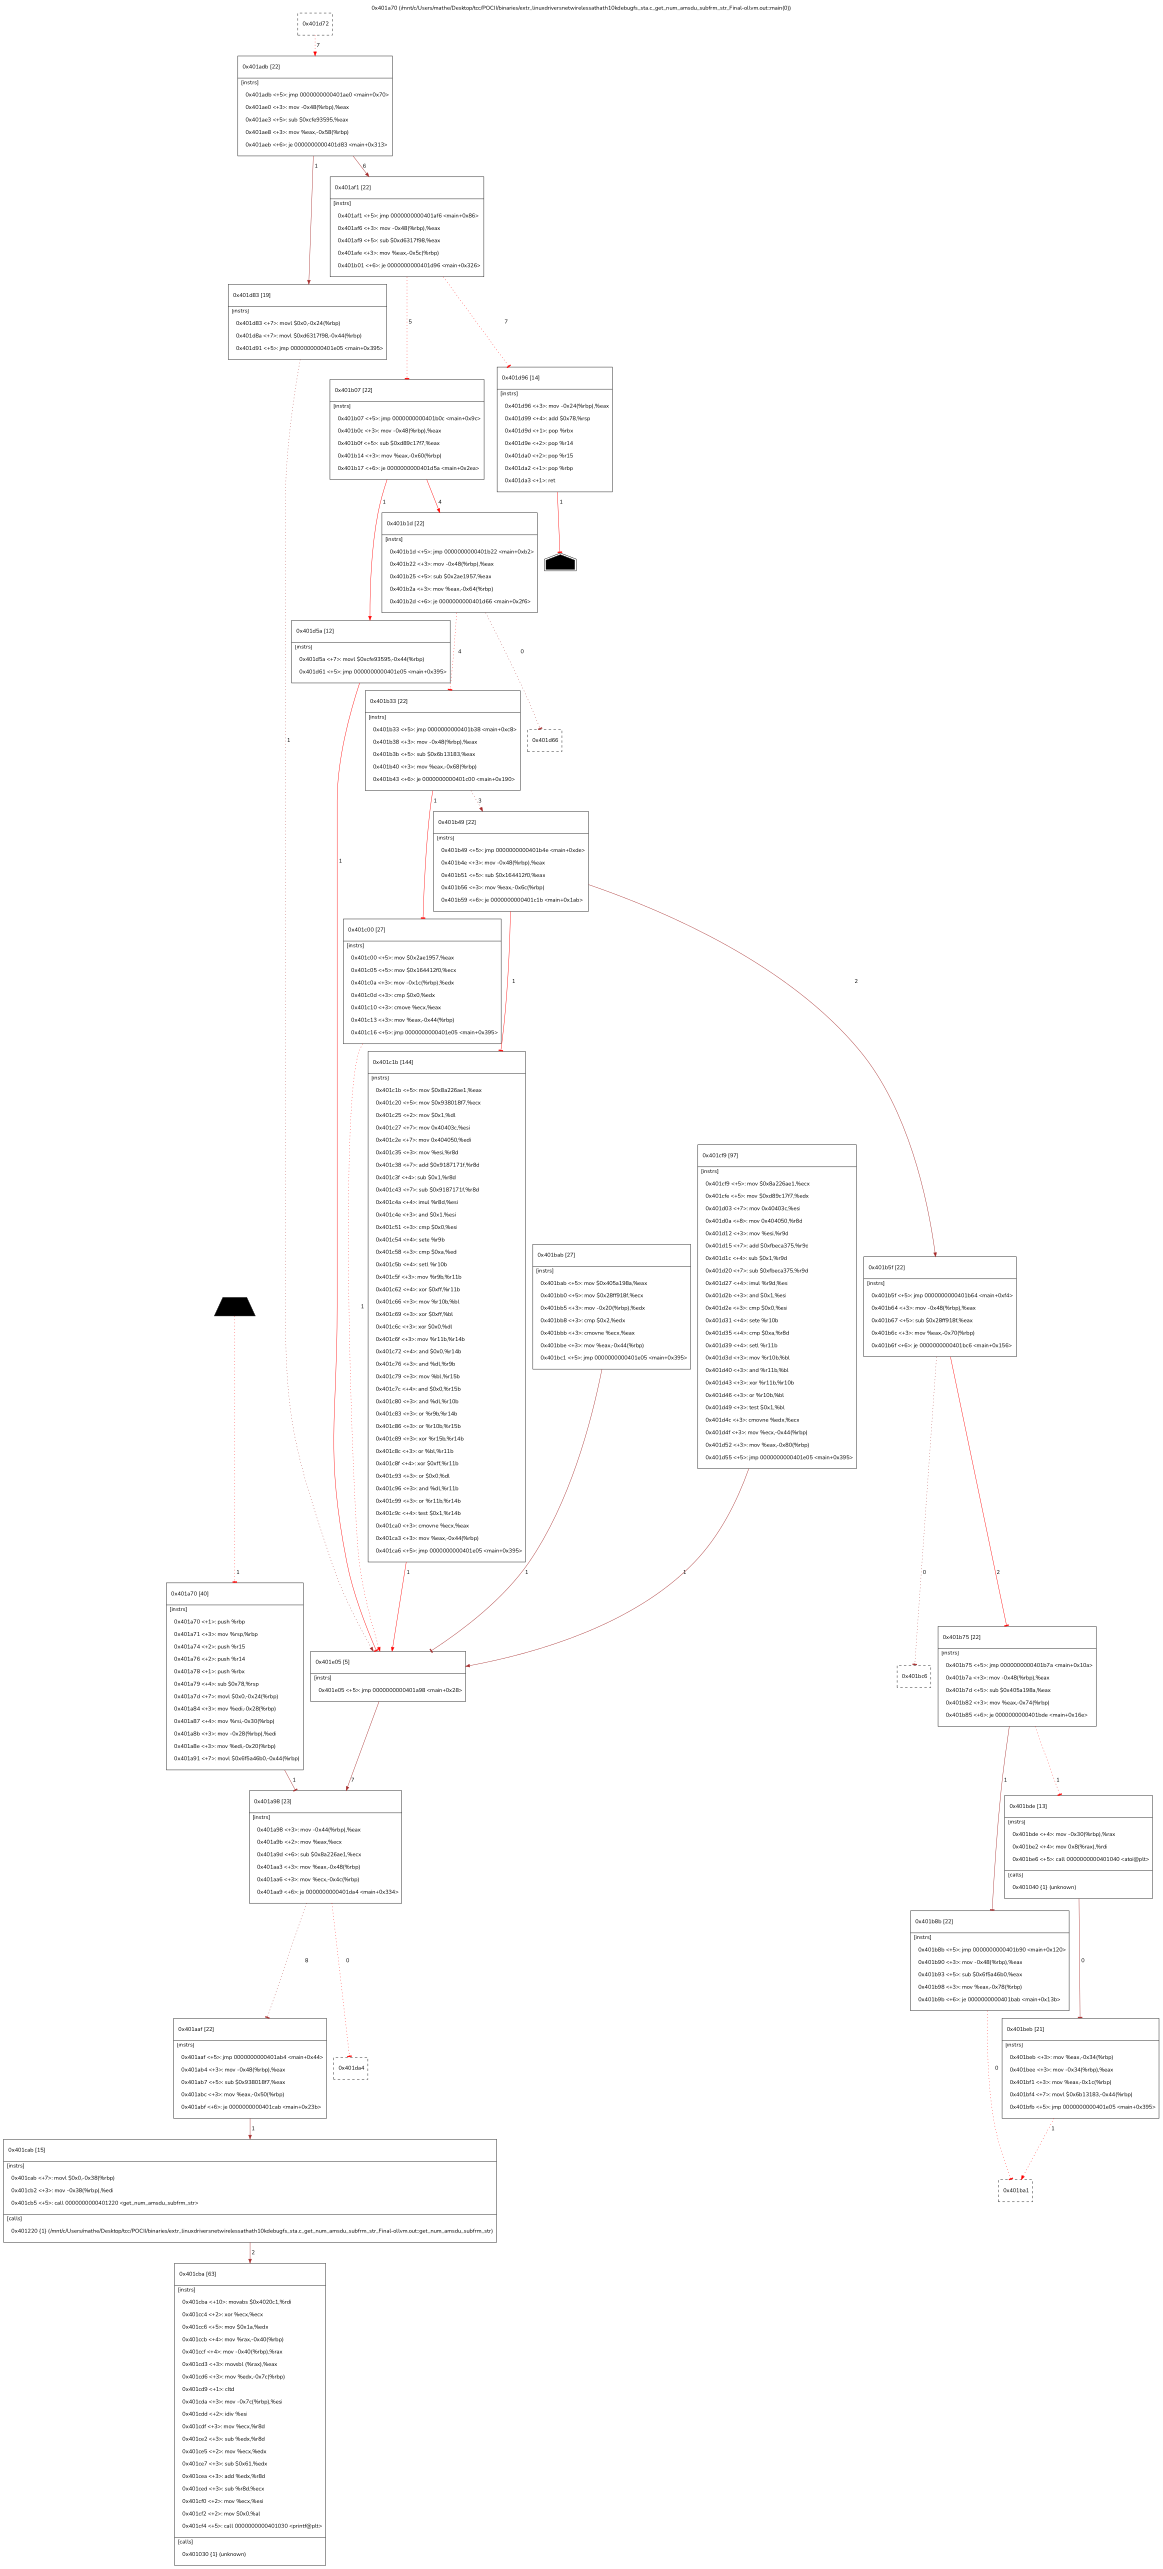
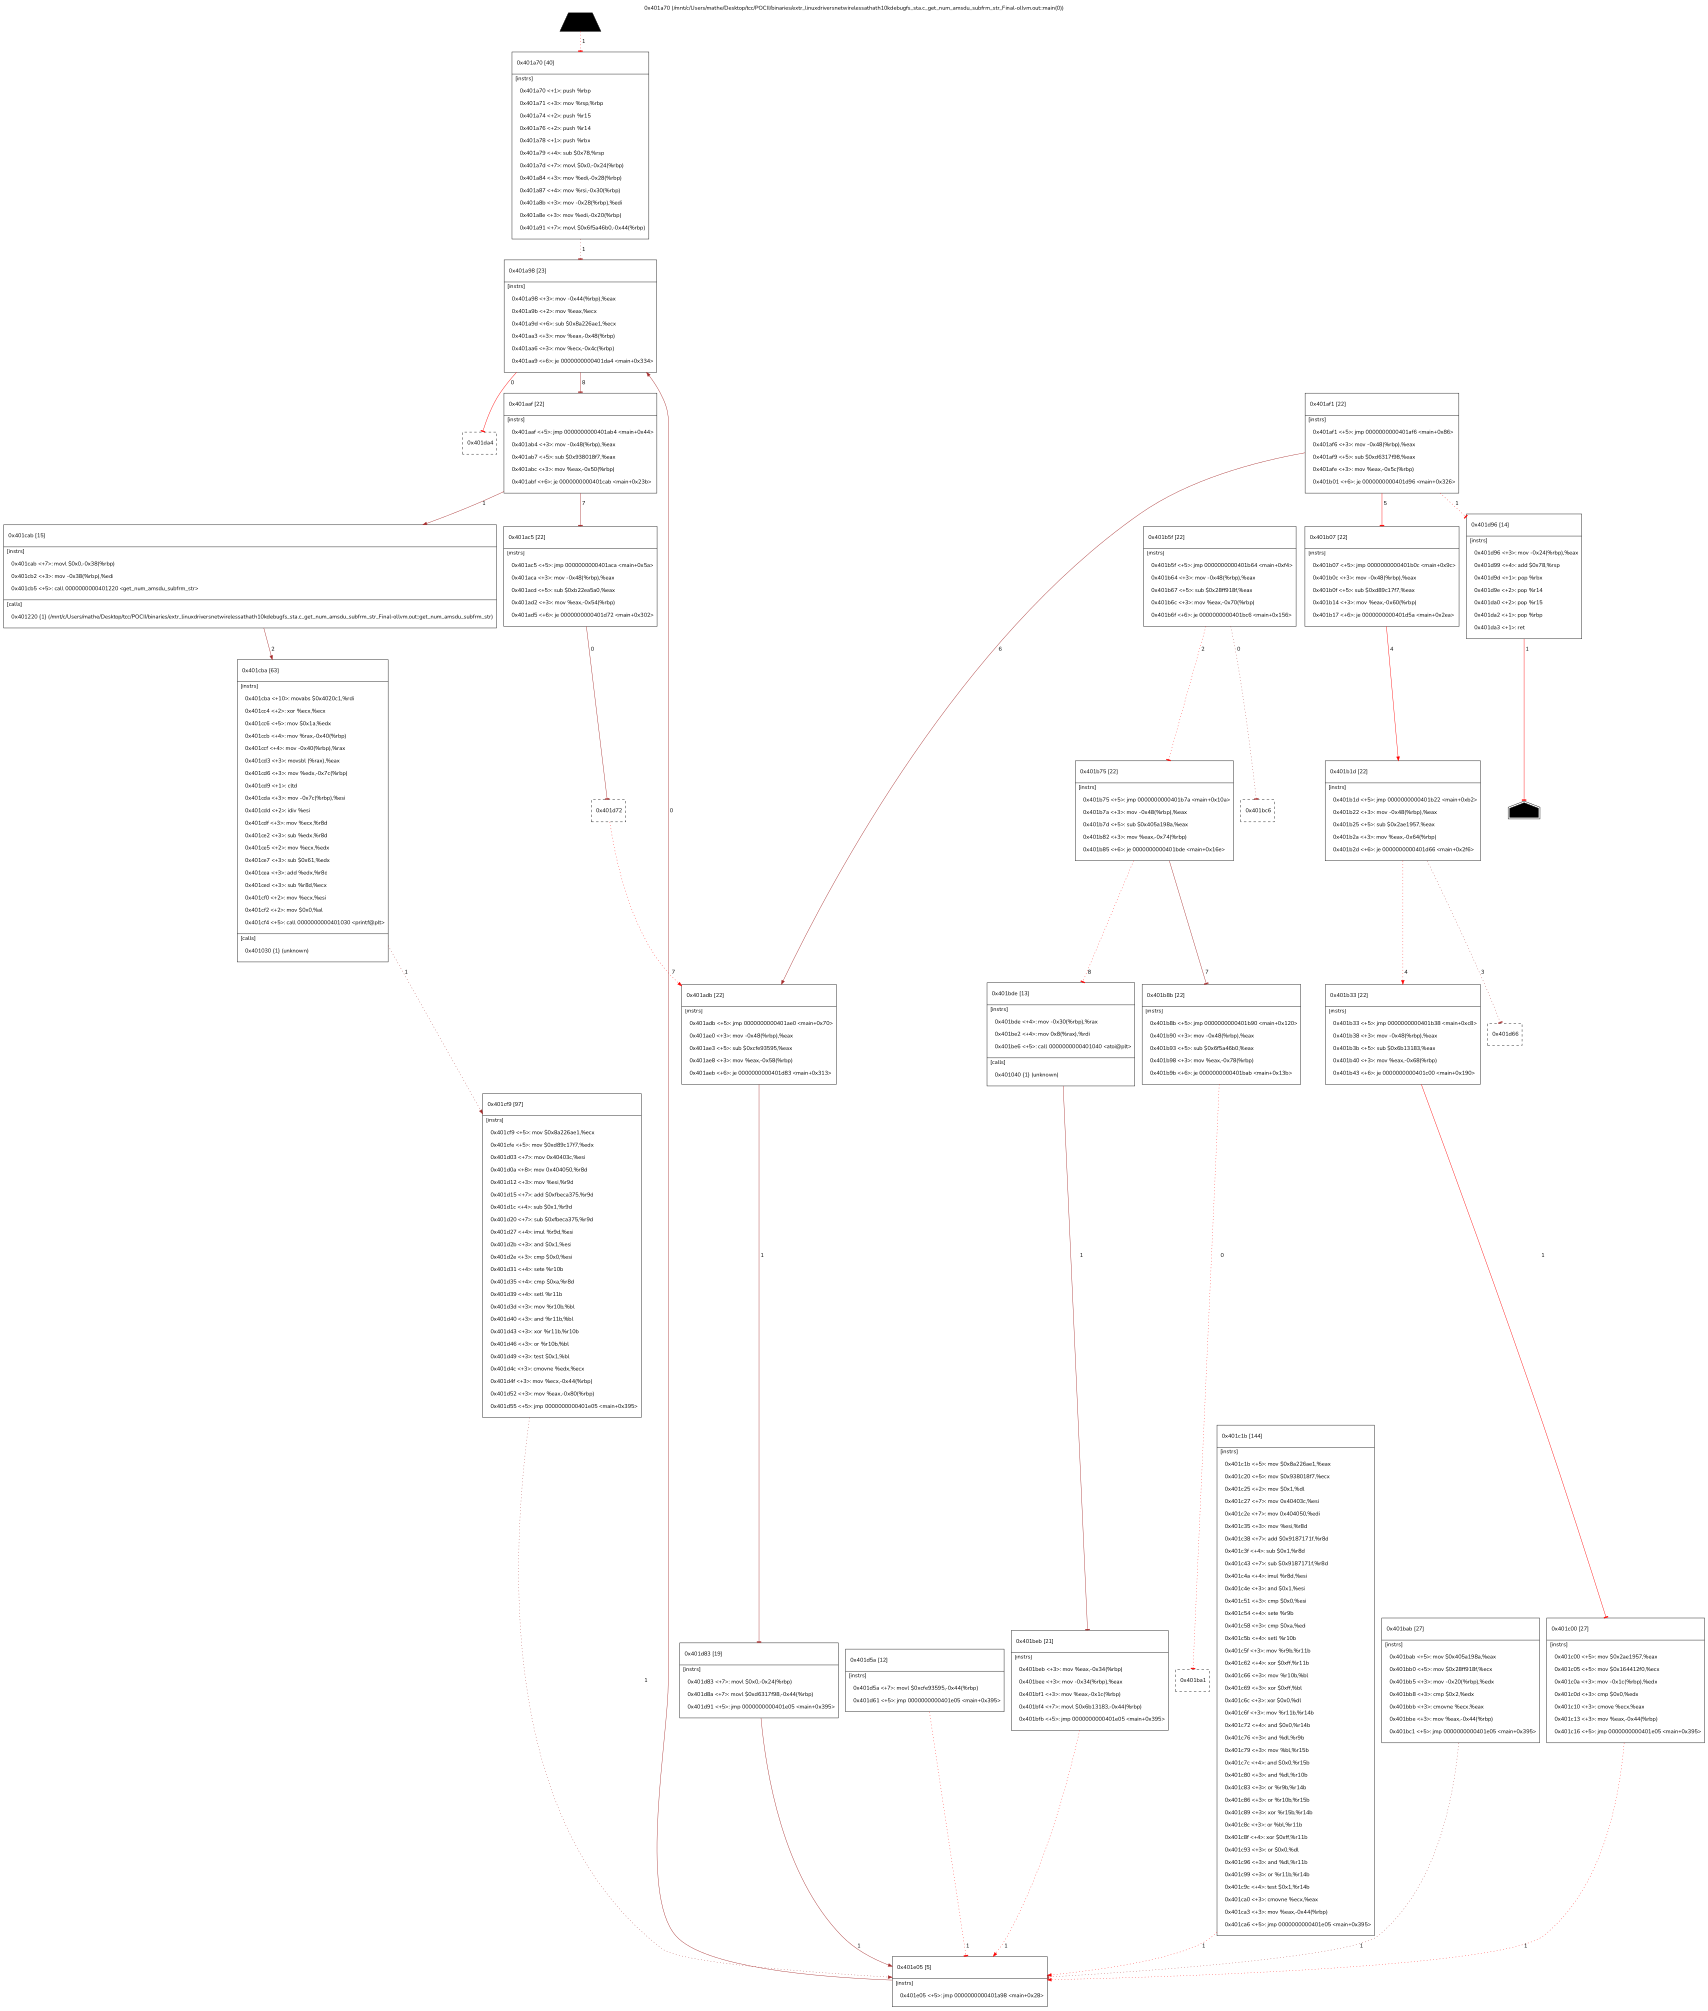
edge "0x401adb [22]" -> "0x401af1 [22]": reversed
edge "0x401adb [22]" -> "0x401d83 [19]": arrowhead normal -> tee
edge "0x401af1 [22]" -> "0x401d96 [14]": label " 7" -> " 1"
edge "0x401af1 [22]" -> "0x401b07 [22]": style dotted -> solid
edge "0x401b07 [22]" -> "0x401d5a [12]": removed, label "1"
node "0x401ac5 [22]": added
edge "0x401b1d [22]" -> "0x401b33 [22]": arrowhead tee -> normal
edge "0x401b1d [22]" -> "0x401d66": label " 0" -> " 3"
node "0x401b49 [22]": removed
edge "0x401d83 [19]" -> "0x401e05 [5]": style dotted -> solid
edge "0x401cba [63]" -> "0x401cf9 [97]": added, label "1"
edge "0x401d5a [12]" -> "0x401e05 [5]": style solid -> dotted
edge "0x401b5f [22]" -> "0x401b75 [22]": style solid -> dotted
edge "0x401bab [27]" -> "0x401e05 [5]": style solid -> dotted
edge "0x401c1b [144]" -> "0x401e05 [5]": style solid -> dotted
edge "0x401cf9 [97]" -> "0x401e05 [5]": style solid -> dotted
edge "0x401a70 [40]" -> "0x401a98 [23]": style solid -> dotted
edge "0x401e05 [5]" -> "0x401a98 [23]": label " 7" -> " 0"
edge "0x401b75 [22]" -> "0x401b8b [22]": label " 1" -> " 7"
edge "0x401b75 [22]" -> "0x401bde [13]": label " 1" -> " 8"
edge "0x401a98 [23]" -> "0x401aaf [22]": style dotted -> solid
edge "0x401bde [13]" -> "0x401beb [21]": label " 0" -> " 1"
edge "0x401a98 [23]" -> "0x401da4": style dotted -> solid
edge "0x401beb [21]" -> "0x401ba1": now "0x401beb [21]" -> "0x401e05 [5]"
